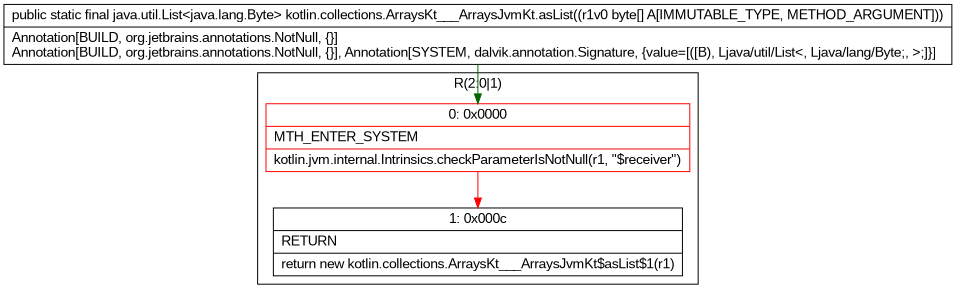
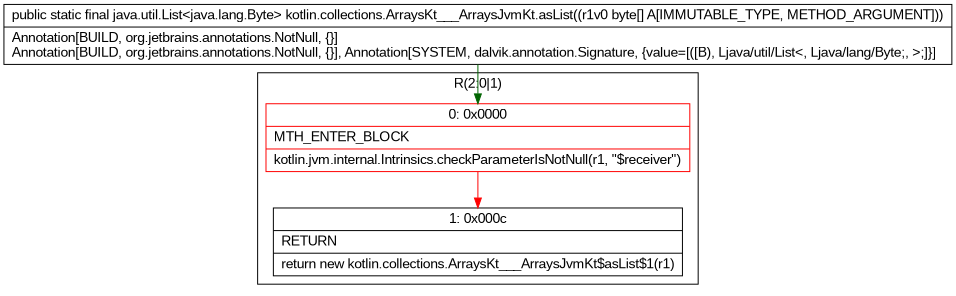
node "0: 0x0000": text "MTH_ENTER_SYSTEM" -> "MTH_ENTER_BLOCK"
